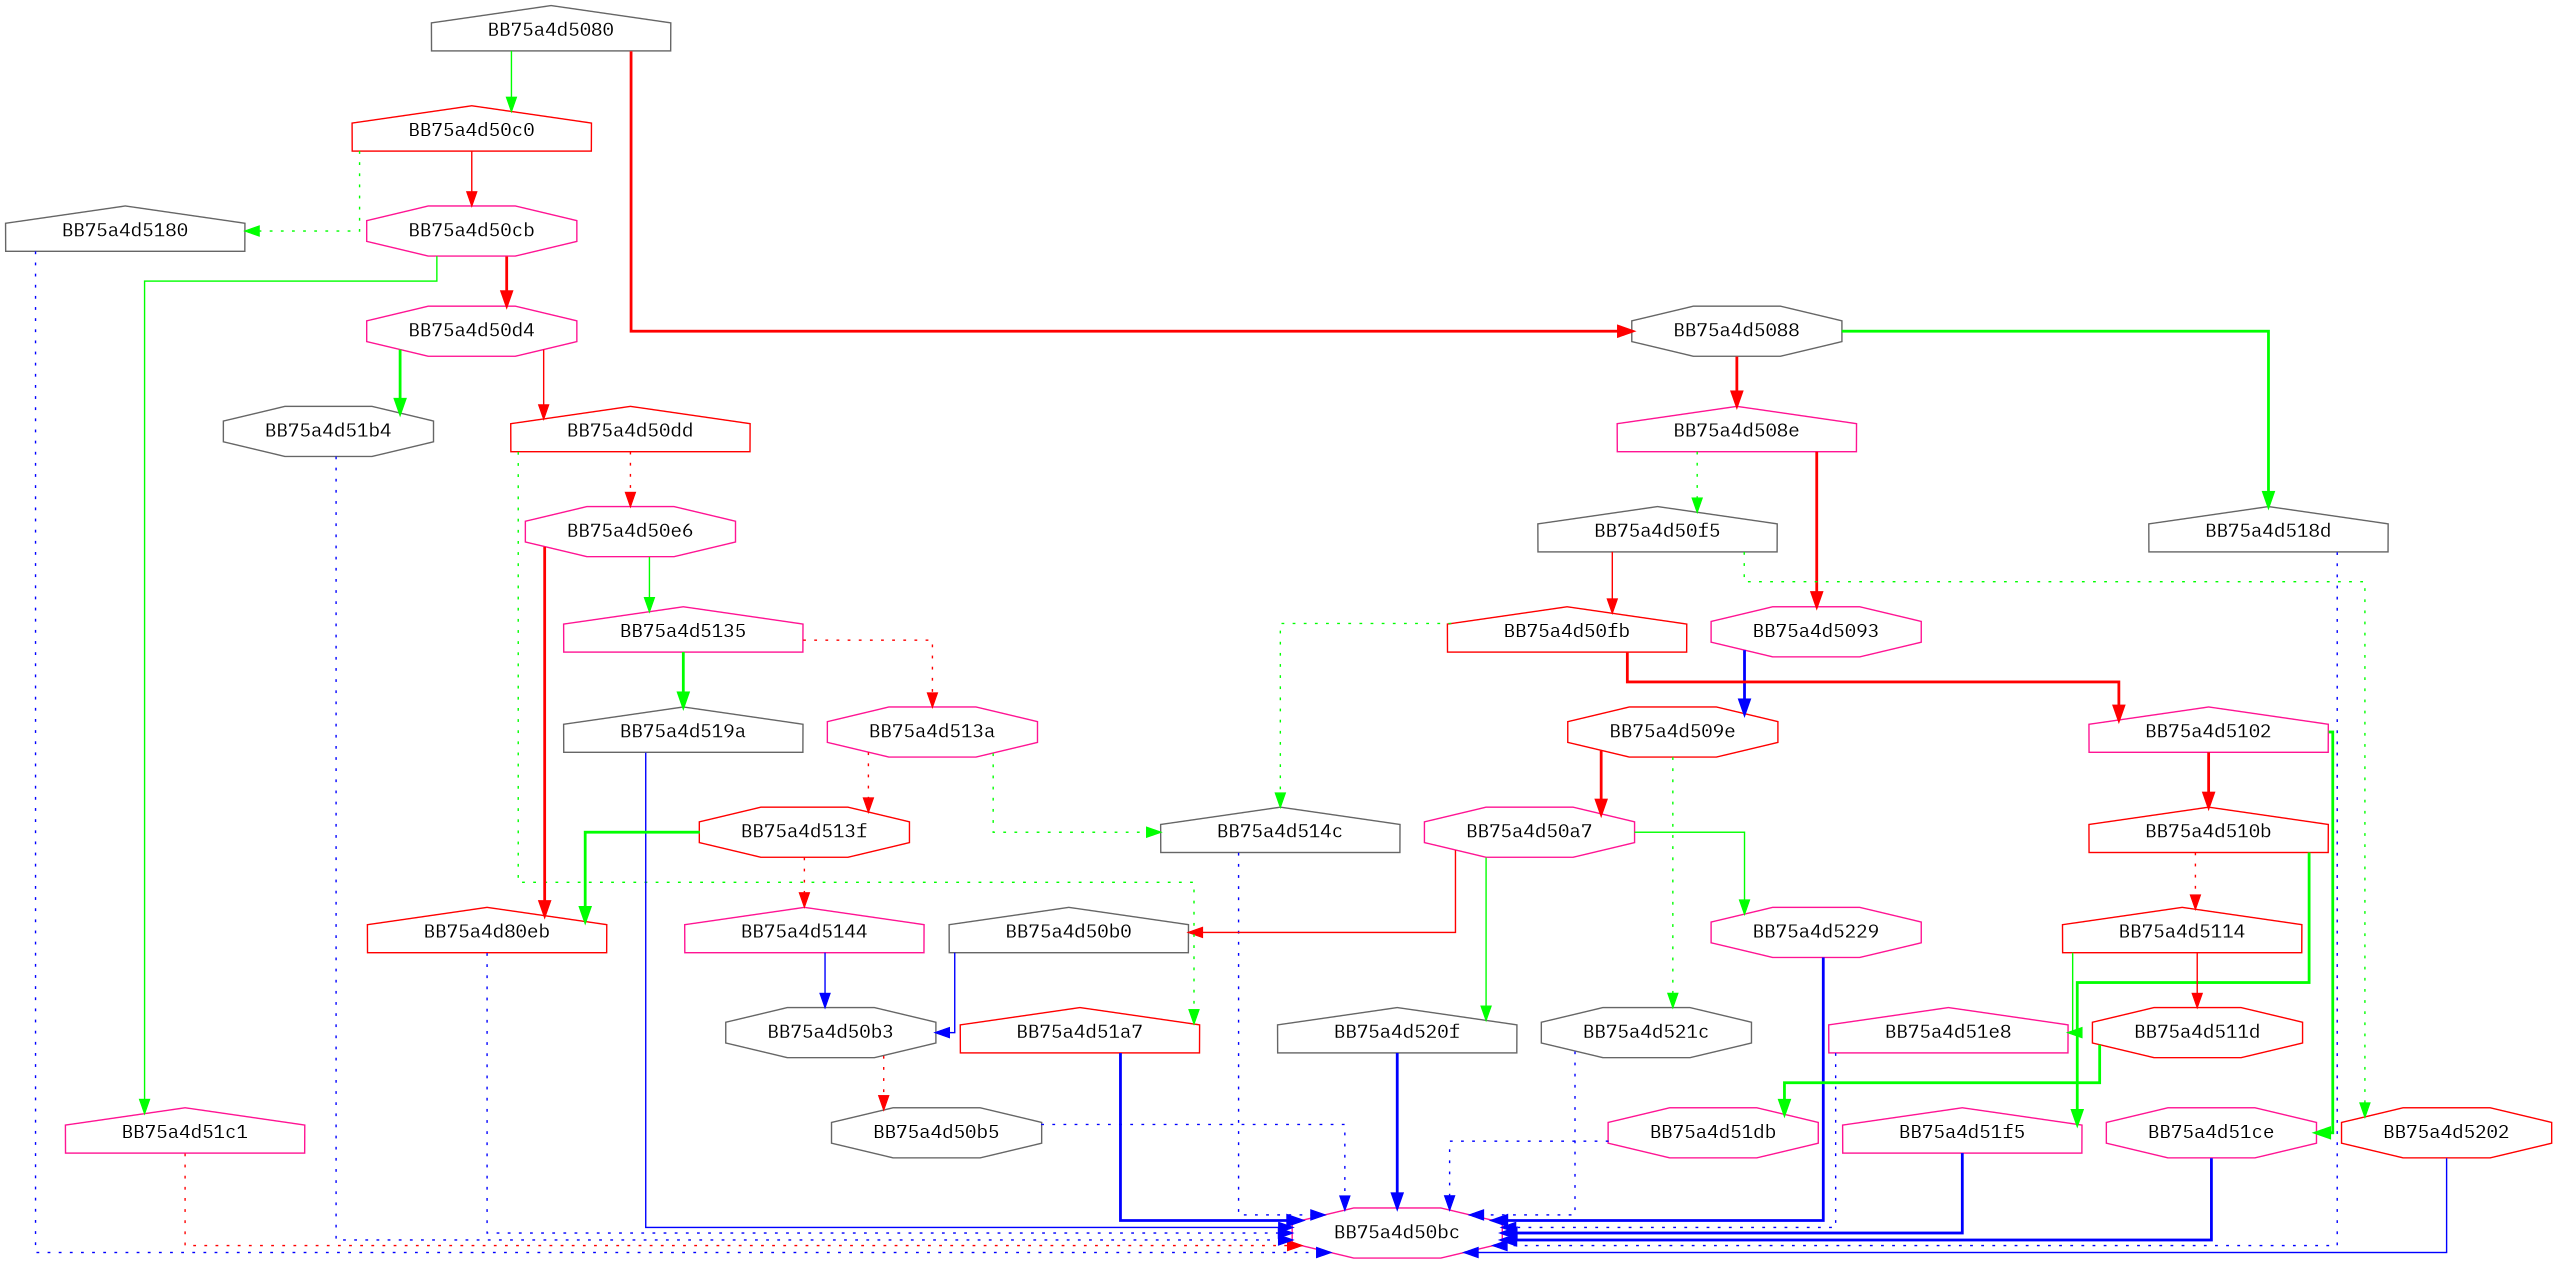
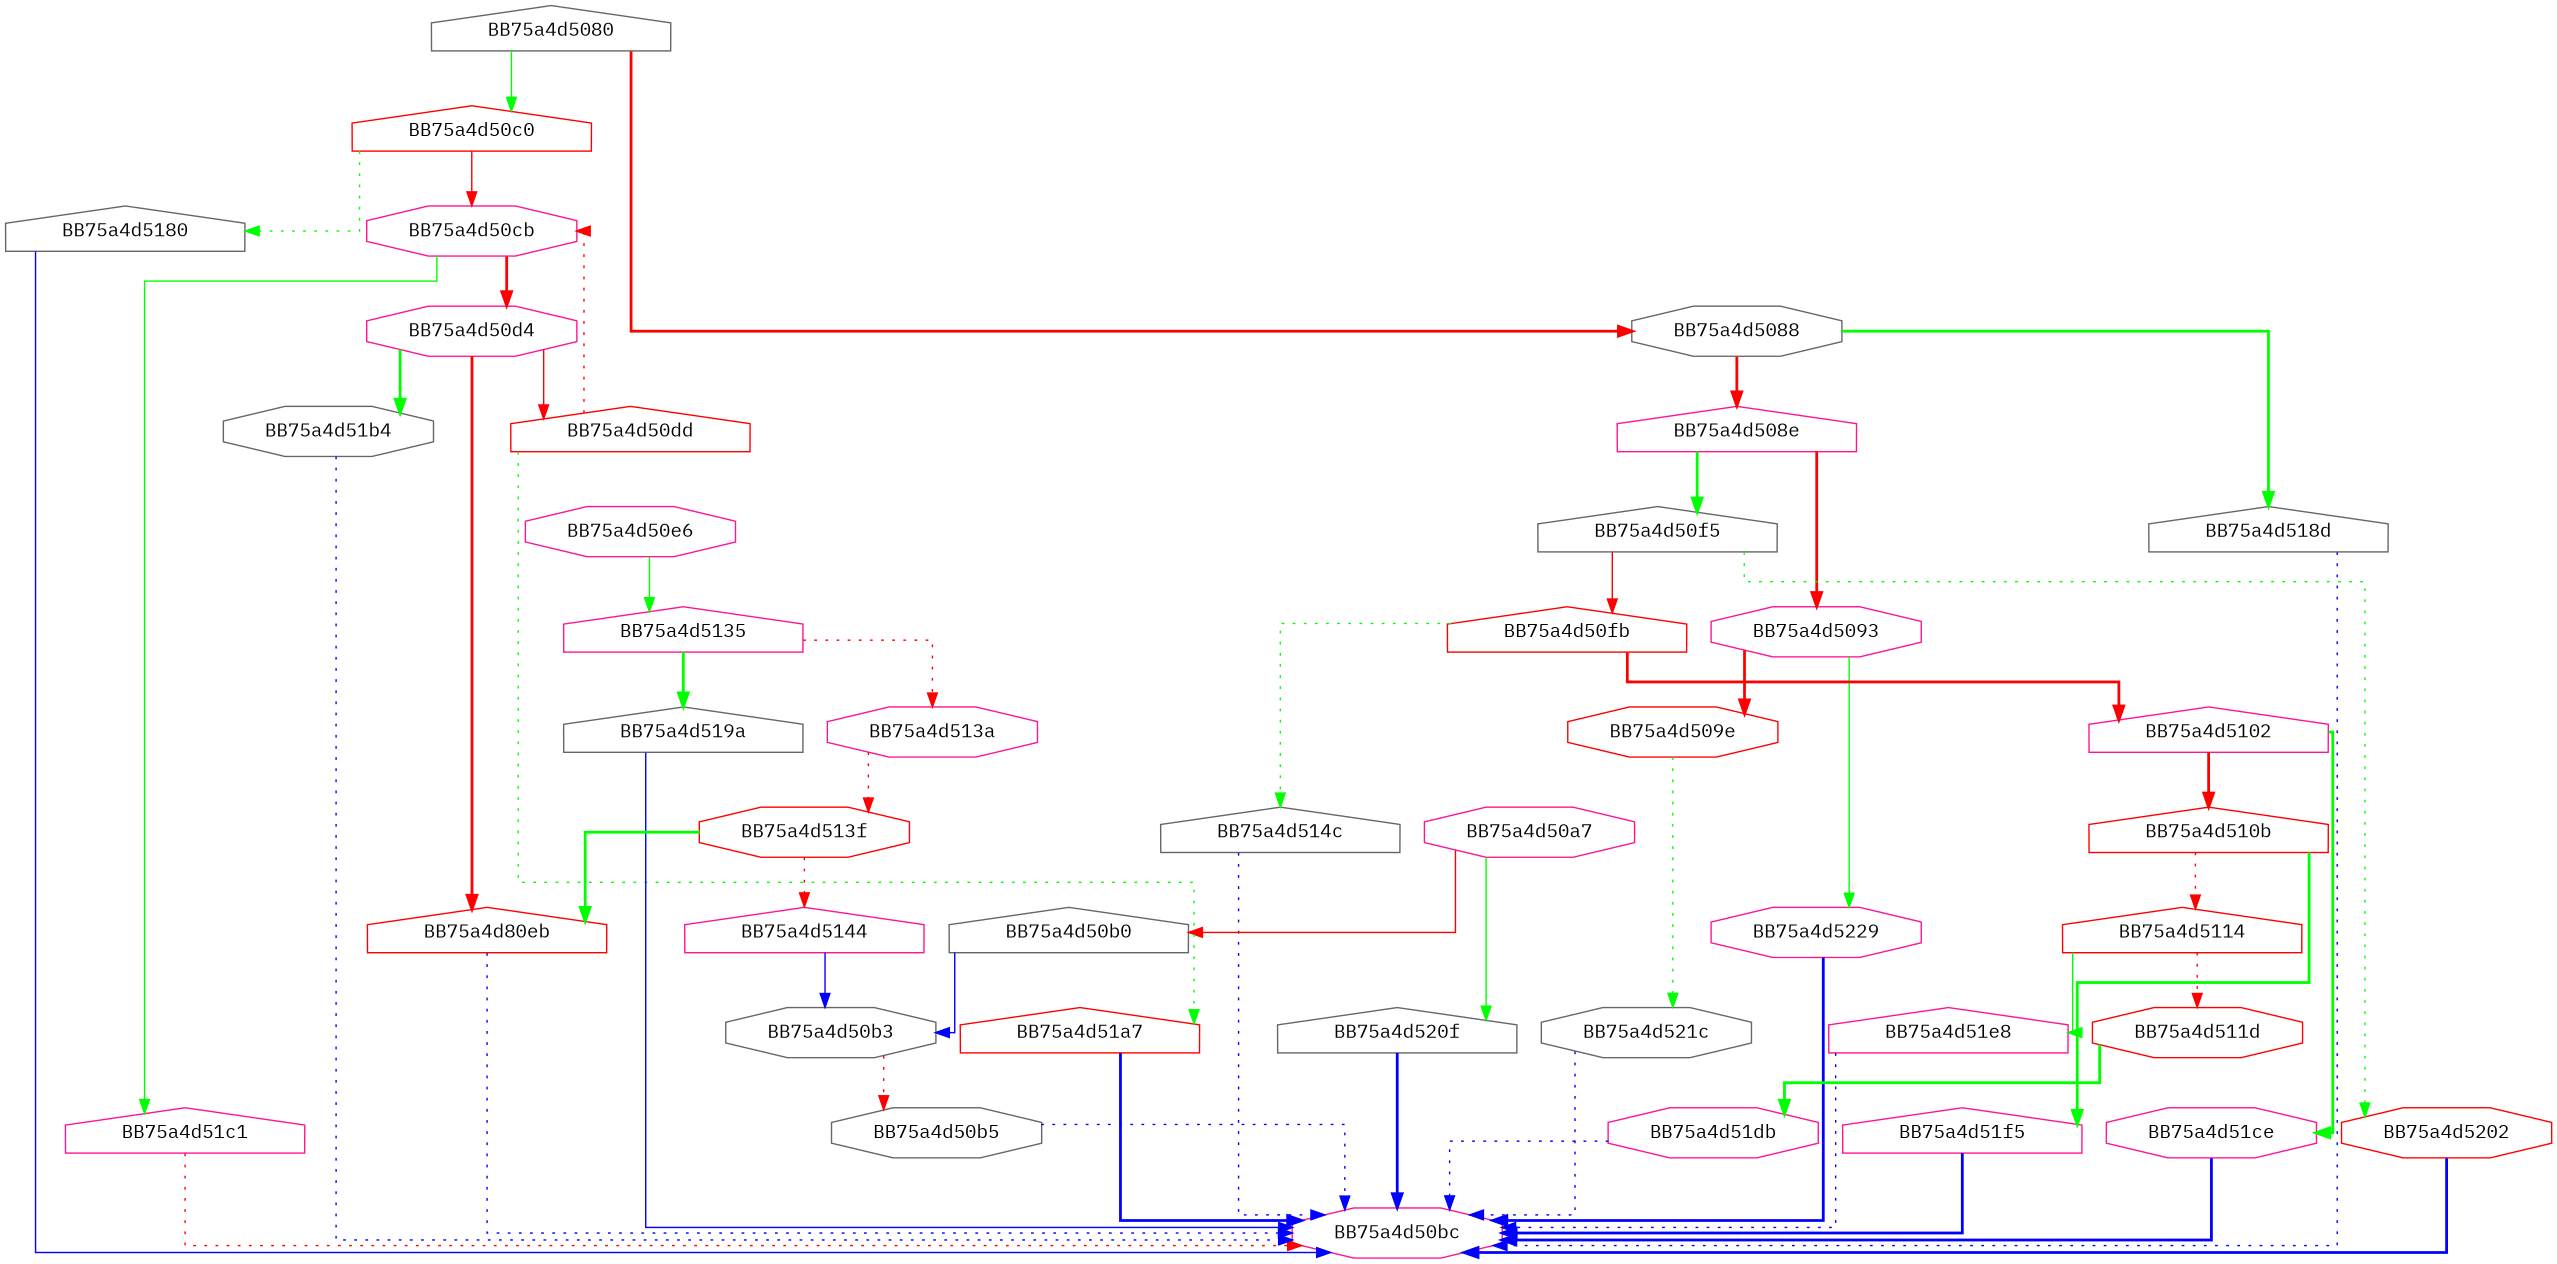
edge "BB75a4d50dd" -> "BB75a4d50e6": now "BB75a4d50dd" -> "BB75a4d50cb"
edge "BB75a4d508e" -> "BB75a4d50f5": style dotted -> bold
edge "BB75a4d5093" -> "BB75a4d509e": color blue -> red
edge "BB75a4d50e6" -> "BB75a4d80eb": now "BB75a4d50d4" -> "BB75a4d80eb"
edge "BB75a4d509e" -> "BB75a4d50a7": removed
edge "BB75a4d513a" -> "BB75a4d514c": removed
edge "BB75a4d50a7" -> "BB75a4d5229": now "BB75a4d5093" -> "BB75a4d5229"
edge "BB75a4d5114" -> "BB75a4d511d": style solid -> dotted
edge "BB75a4d5180" -> "BB75a4d50bc": style dotted -> solid
edge "BB75a4d5202" -> "BB75a4d50bc": style solid -> bold
